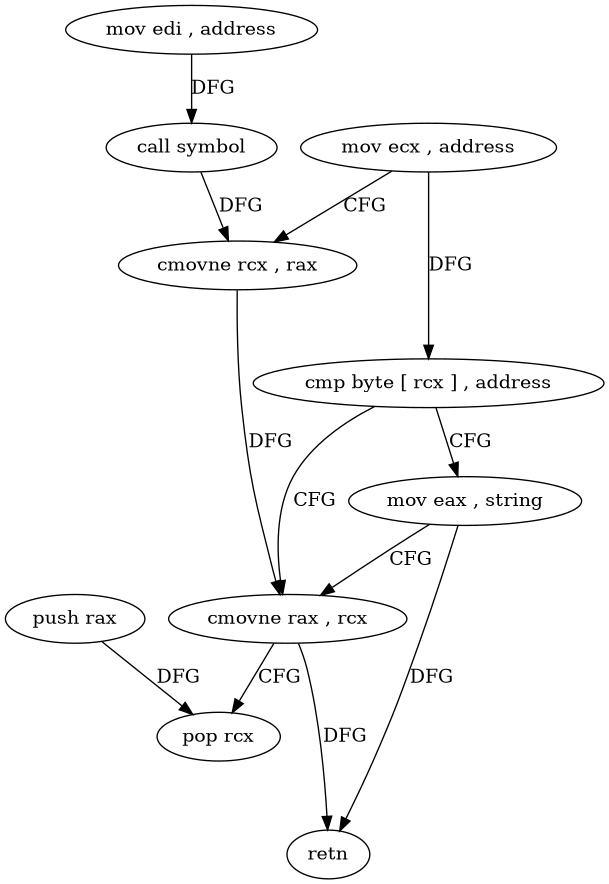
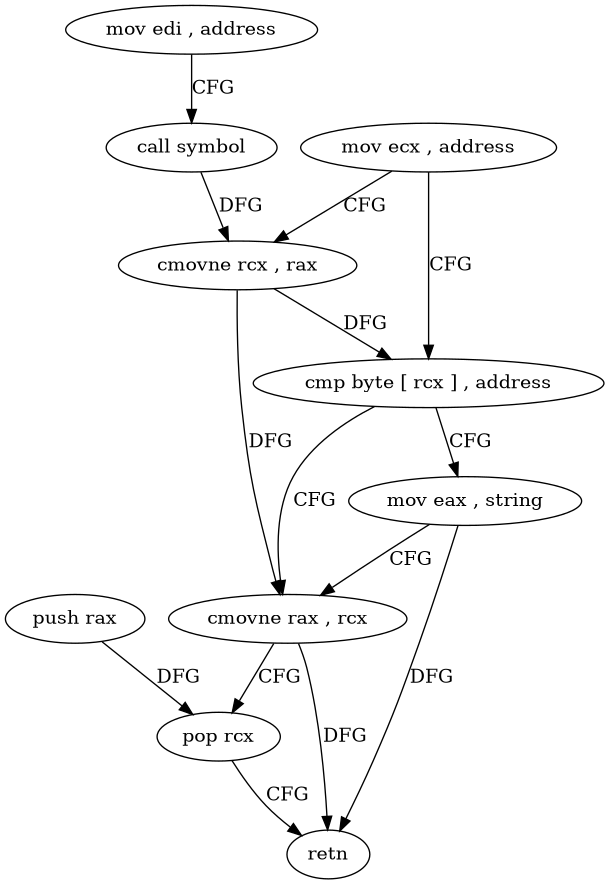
edge "mov edi , address" -> "call symbol": label "DFG" -> "CFG"
edge "mov ecx , address" -> "cmp byte [ rcx ] , address": label "DFG" -> "CFG"
edge "cmovne rcx , rax" -> "cmp byte [ rcx ] , address": added, label "DFG"
edge "pop rcx" -> "retn": added, label "CFG"
